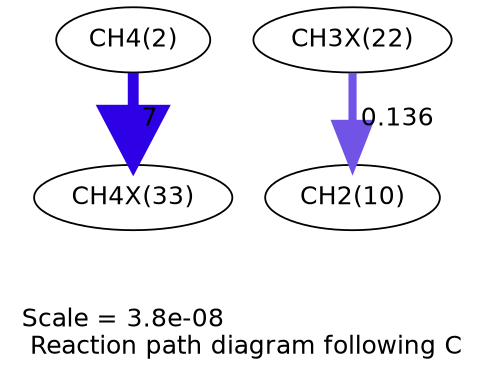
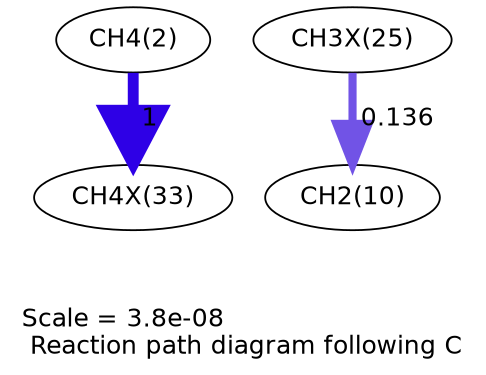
node "CH3X(22)": label "CH3X(22)" -> "CH3X(25)"
edge "CH4(2)" -> "CH4X(33)": label " 7" -> " 1"
